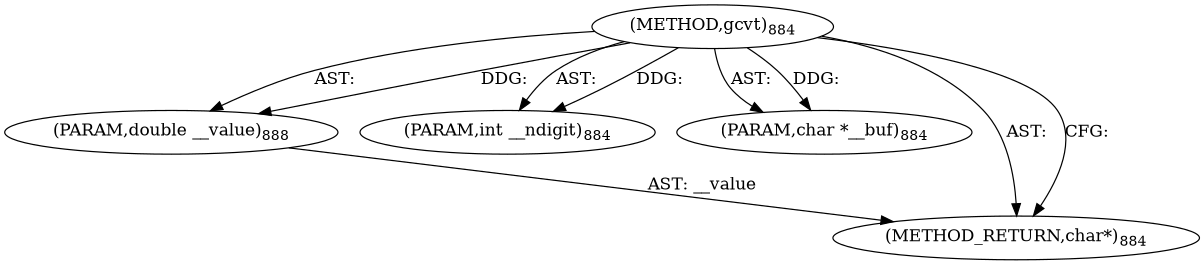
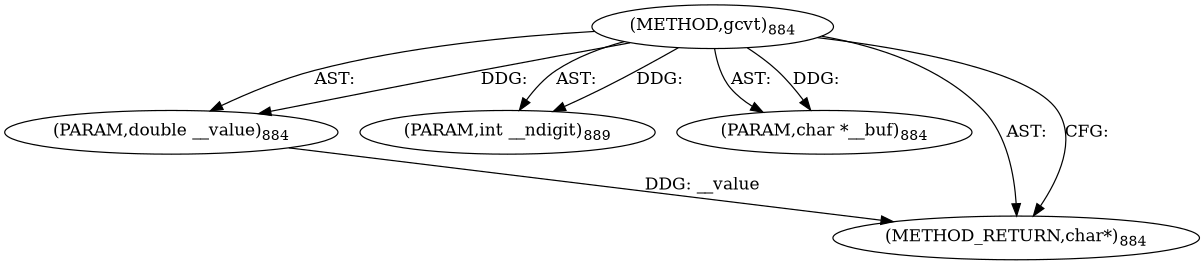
node "(PARAM,double __value)": text "888" -> "884"
node "(PARAM,int __ndigit)": text "884" -> "889"
edge "(PARAM,double __value)" -> "(METHOD_RETURN,char*)": label "AST: __value" -> "DDG: __value"
